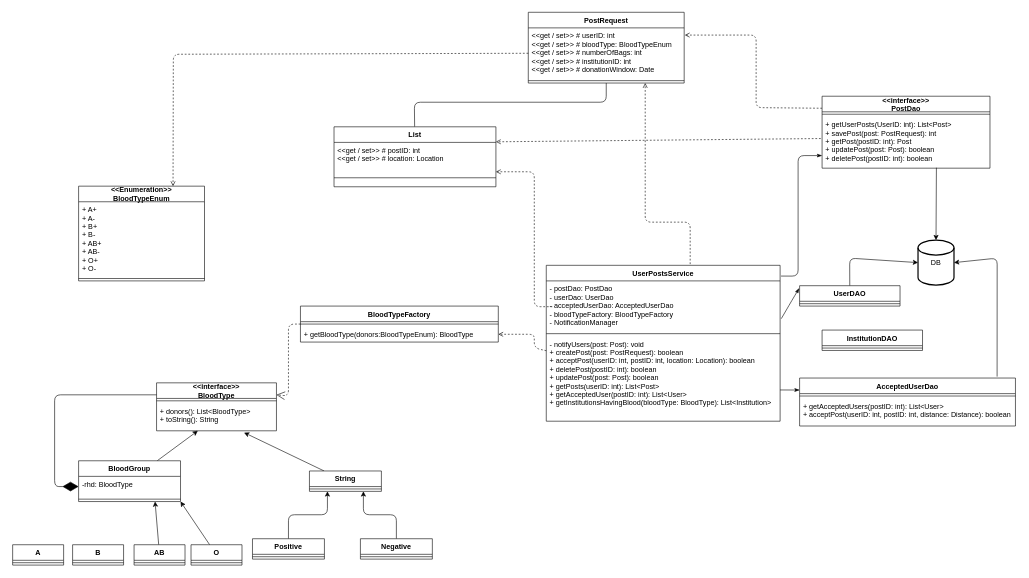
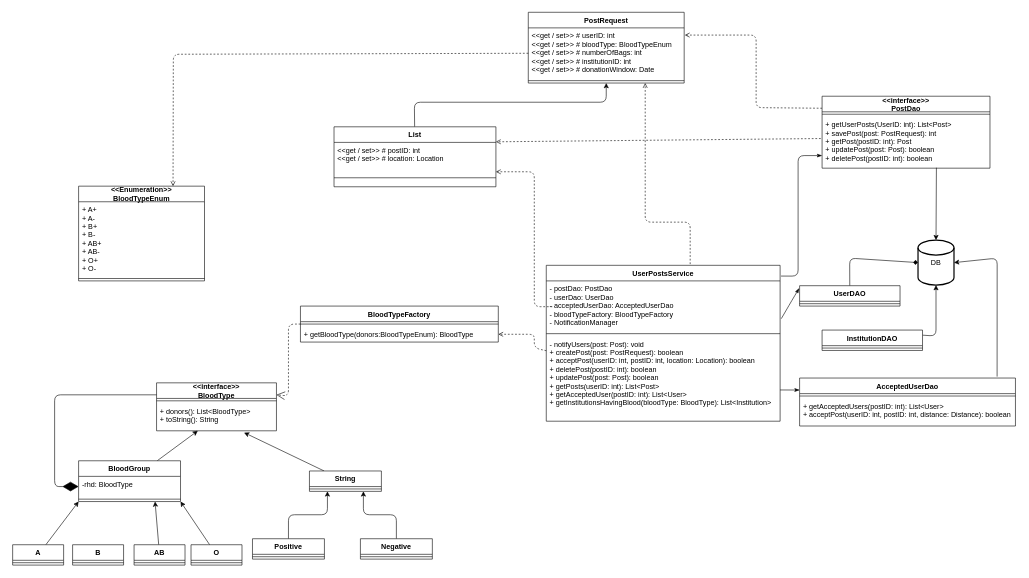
edge "PostRequest" -- "List": arrowhead none -> classic
edge "UserDAO" -> "DB": arrowhead classic -> diamond
edge "InstitutionDAO" -> "DB": added
edge "A" -> "BloodGroup": added
